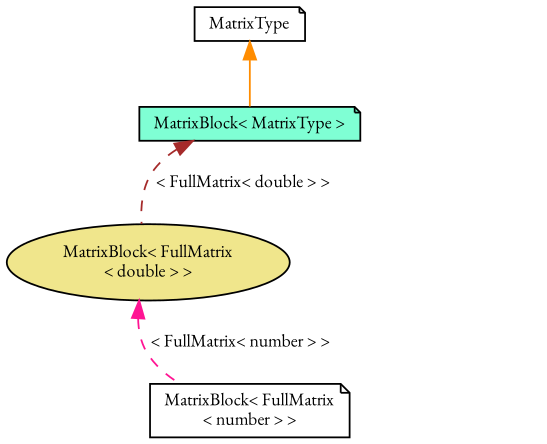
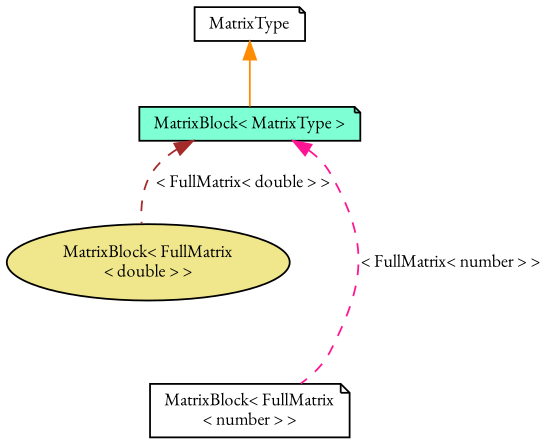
edge "MatrixBlock< FullMatrix < number > >" -> "MatrixBlock< FullMatrix < double > >": now "MatrixBlock< FullMatrix < number > >" -> "MatrixBlock< MatrixType >"
